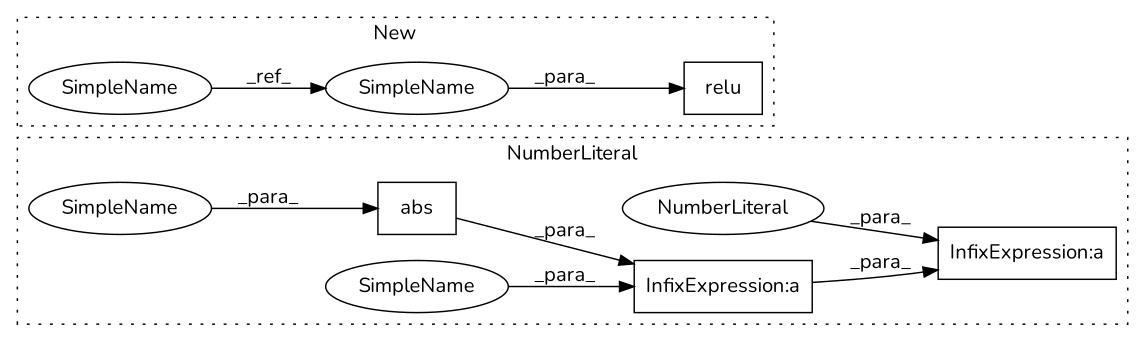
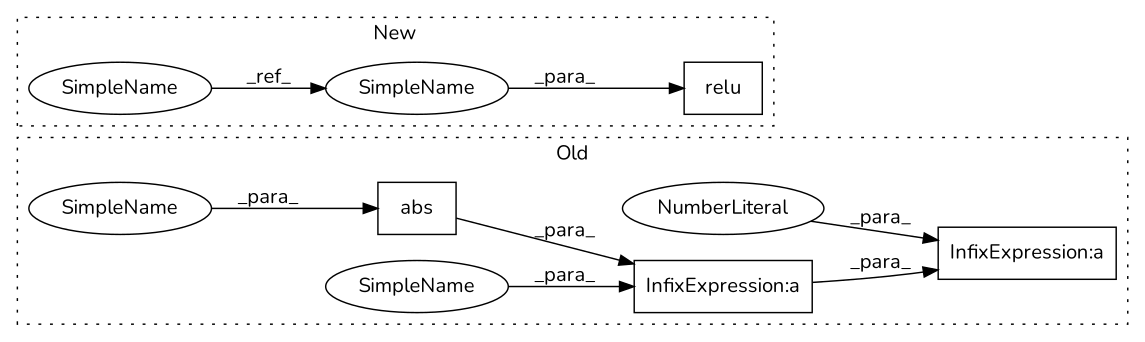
cluster "NumberLiteral": label "NumberLiteral" -> "Old"
